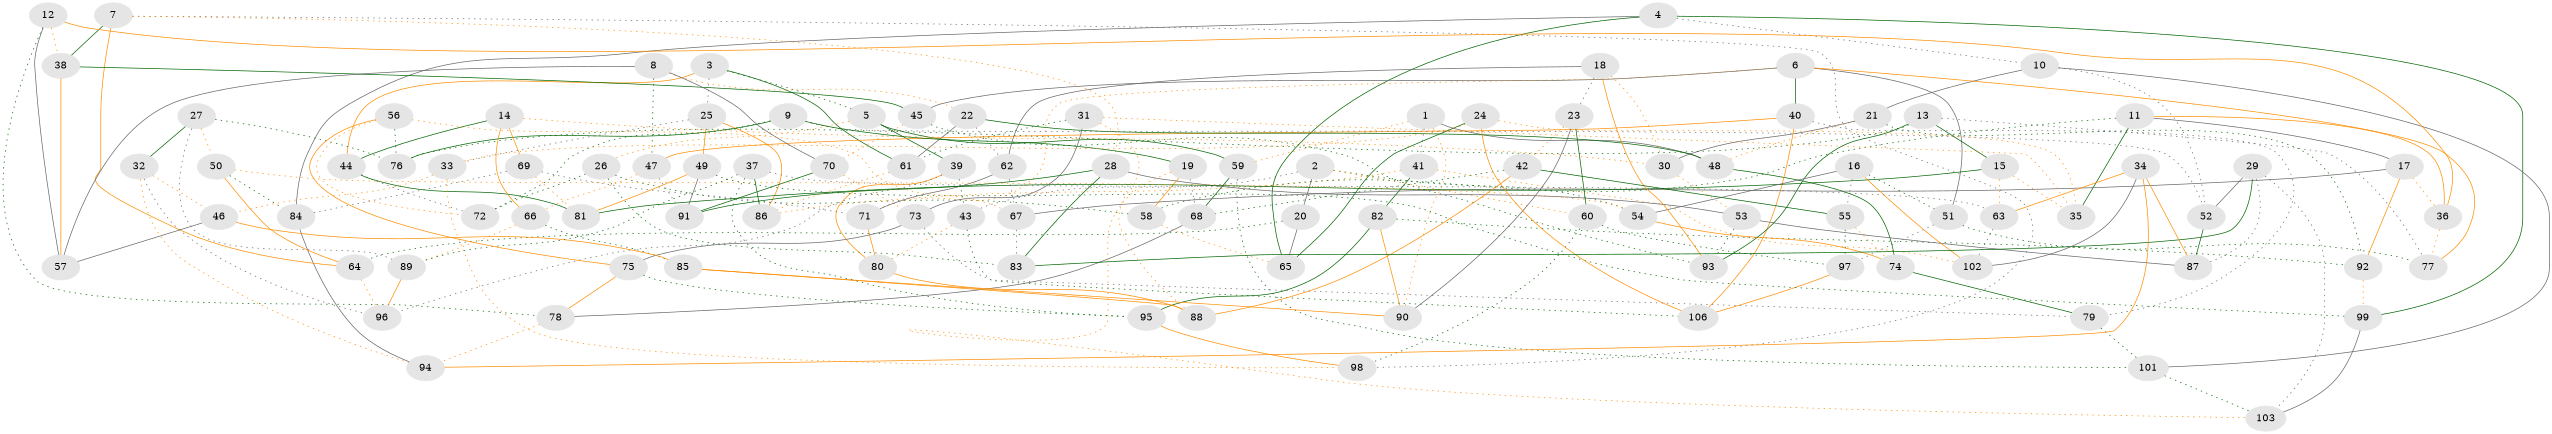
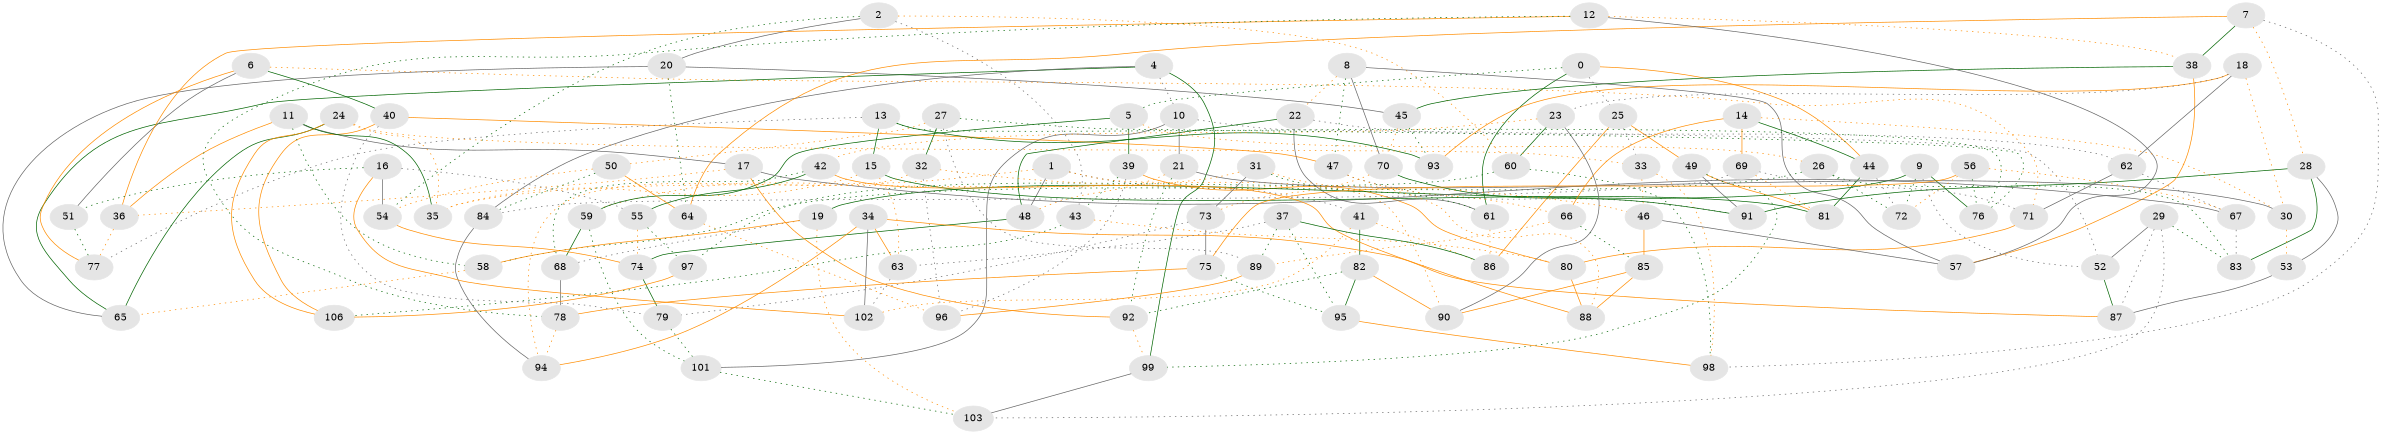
node "3": label "3" -> "0"
edge "6" -- "45": now "20" -- "45"
edge "51" -- "97": removed
edge "53" -- "93": removed
edge "29" -- "83": style solid -> dotted
